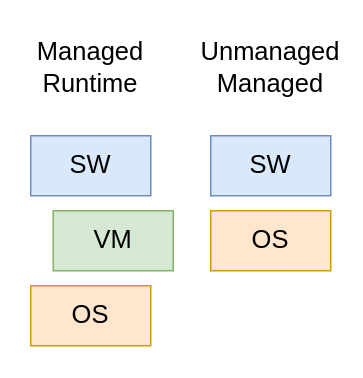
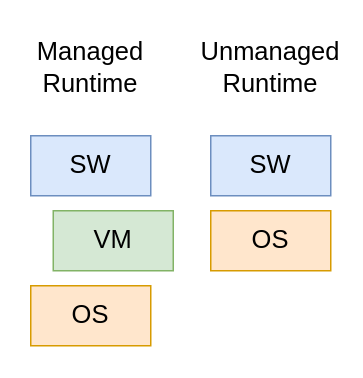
node "Unmanaged Managed": label "Unmanaged Managed" -> "Unmanaged Runtime"
